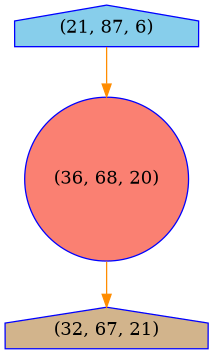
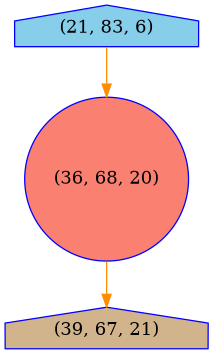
node "(21, 87, 6)": label "(21, 87, 6)" -> "(21, 83, 6)"
node "(32, 67, 21)": label "(32, 67, 21)" -> "(39, 67, 21)"
